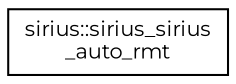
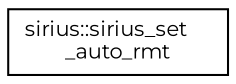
node "sirius::sirius_sirius _auto_rmt": label "sirius::sirius_sirius _auto_rmt" -> "sirius::sirius_set _auto_rmt"
